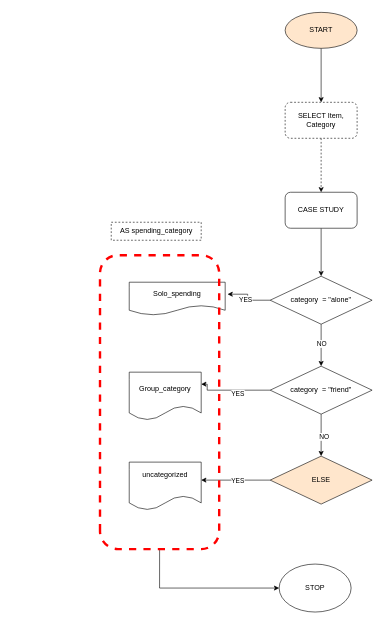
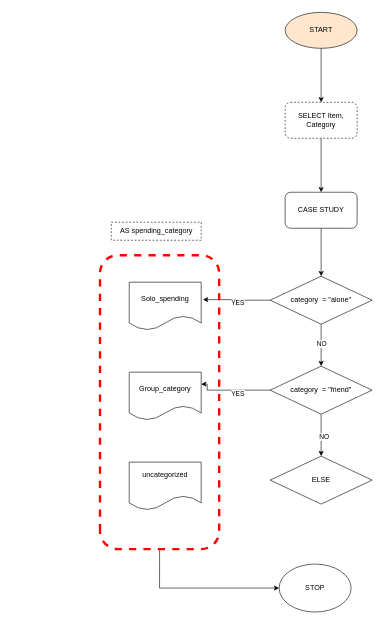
edge "SELECT Item, Category" -> "CASE STUDY": style dashed -> solid
node "Solo_spending": size 96x33 -> 72x48
edge "ELSE" -> "uncategorized": removed, label "YES"
node "ELSE": fillcolor #ffe6cc -> #ffffff
